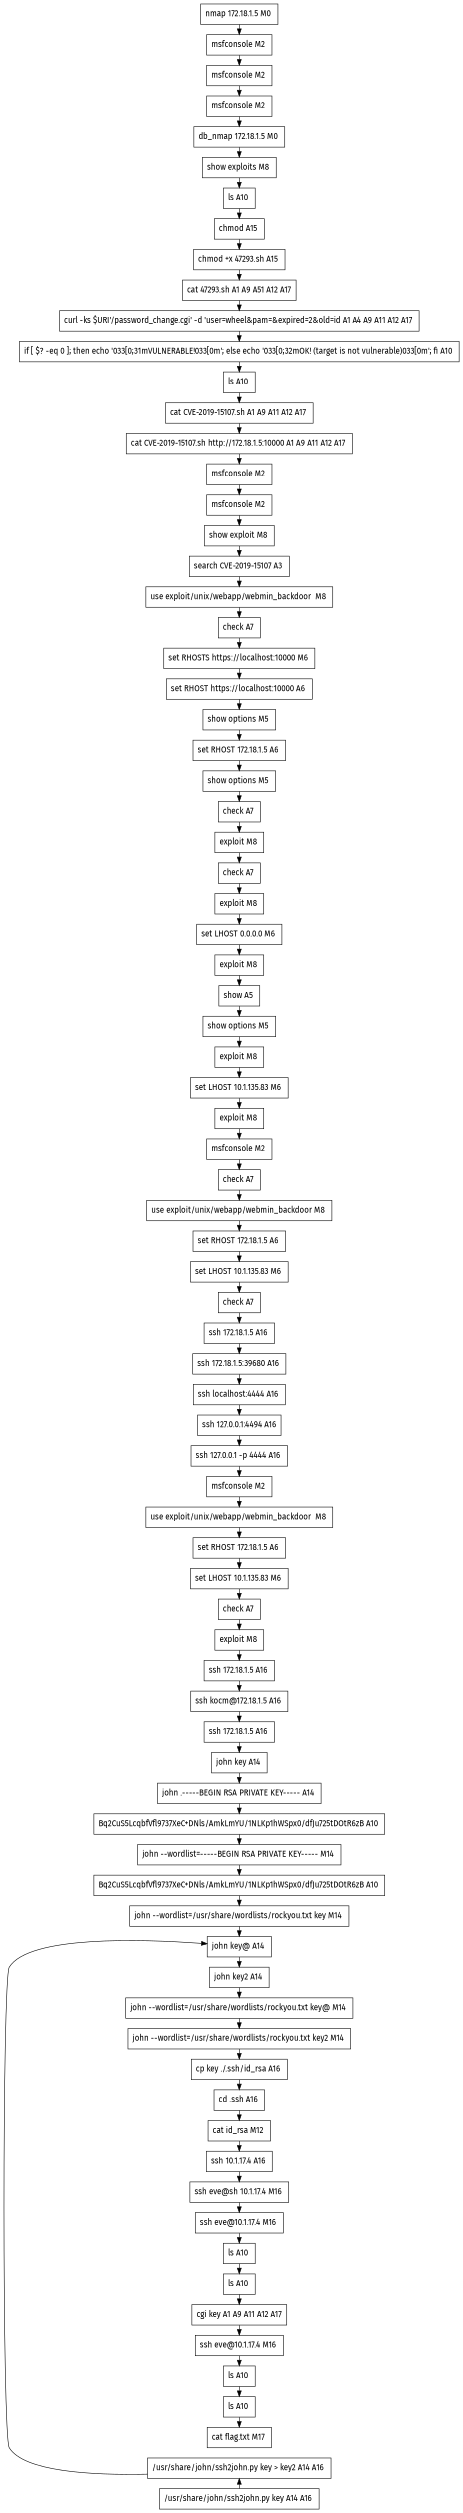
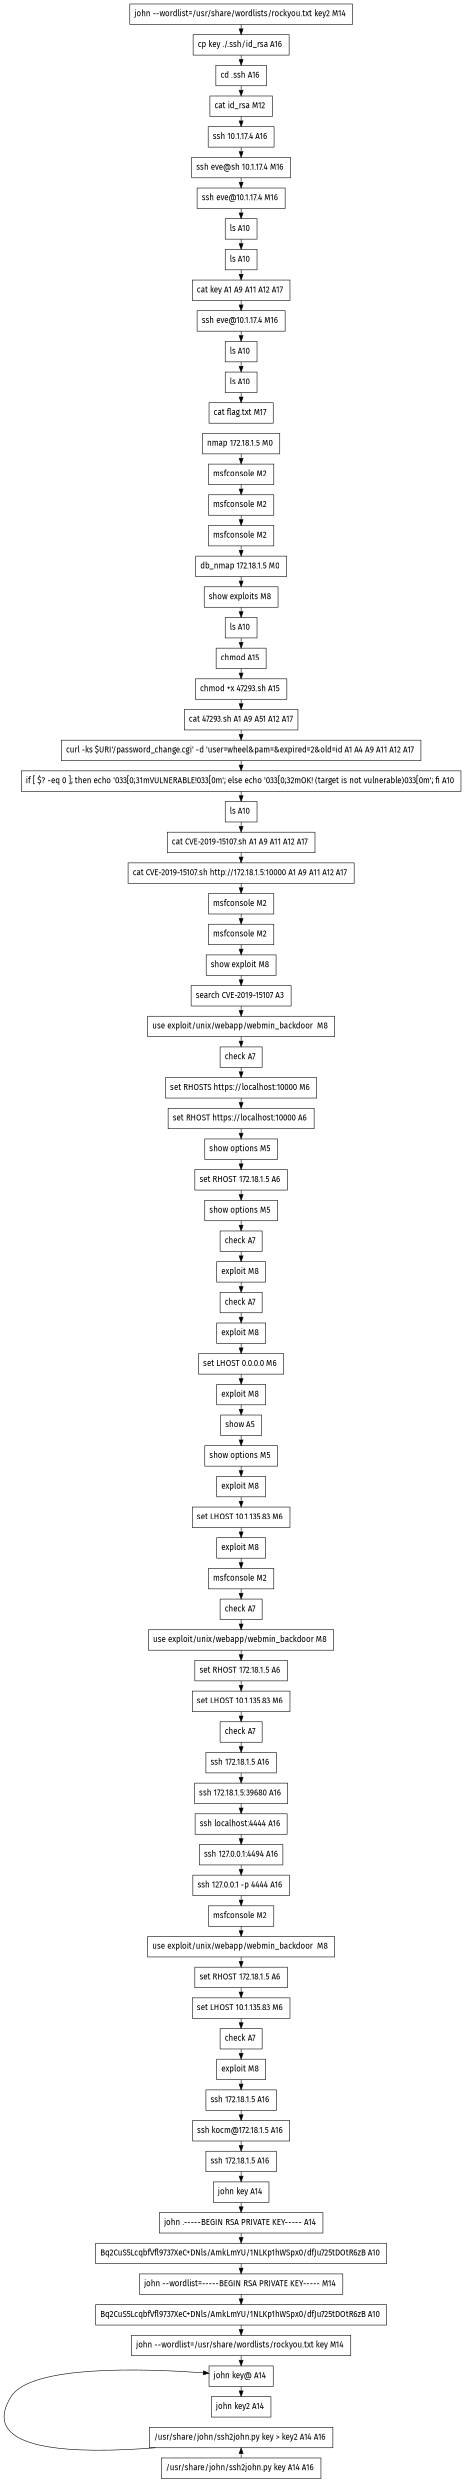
node "john --wordlist=/usr/share/wordlists/rockyou.txt key@ M14": removed
node "cgi key A1 A9 A11 A12 A17": label "cgi key A1 A9 A11 A12 A17" -> "cat key A1 A9 A11 A12 A17"
